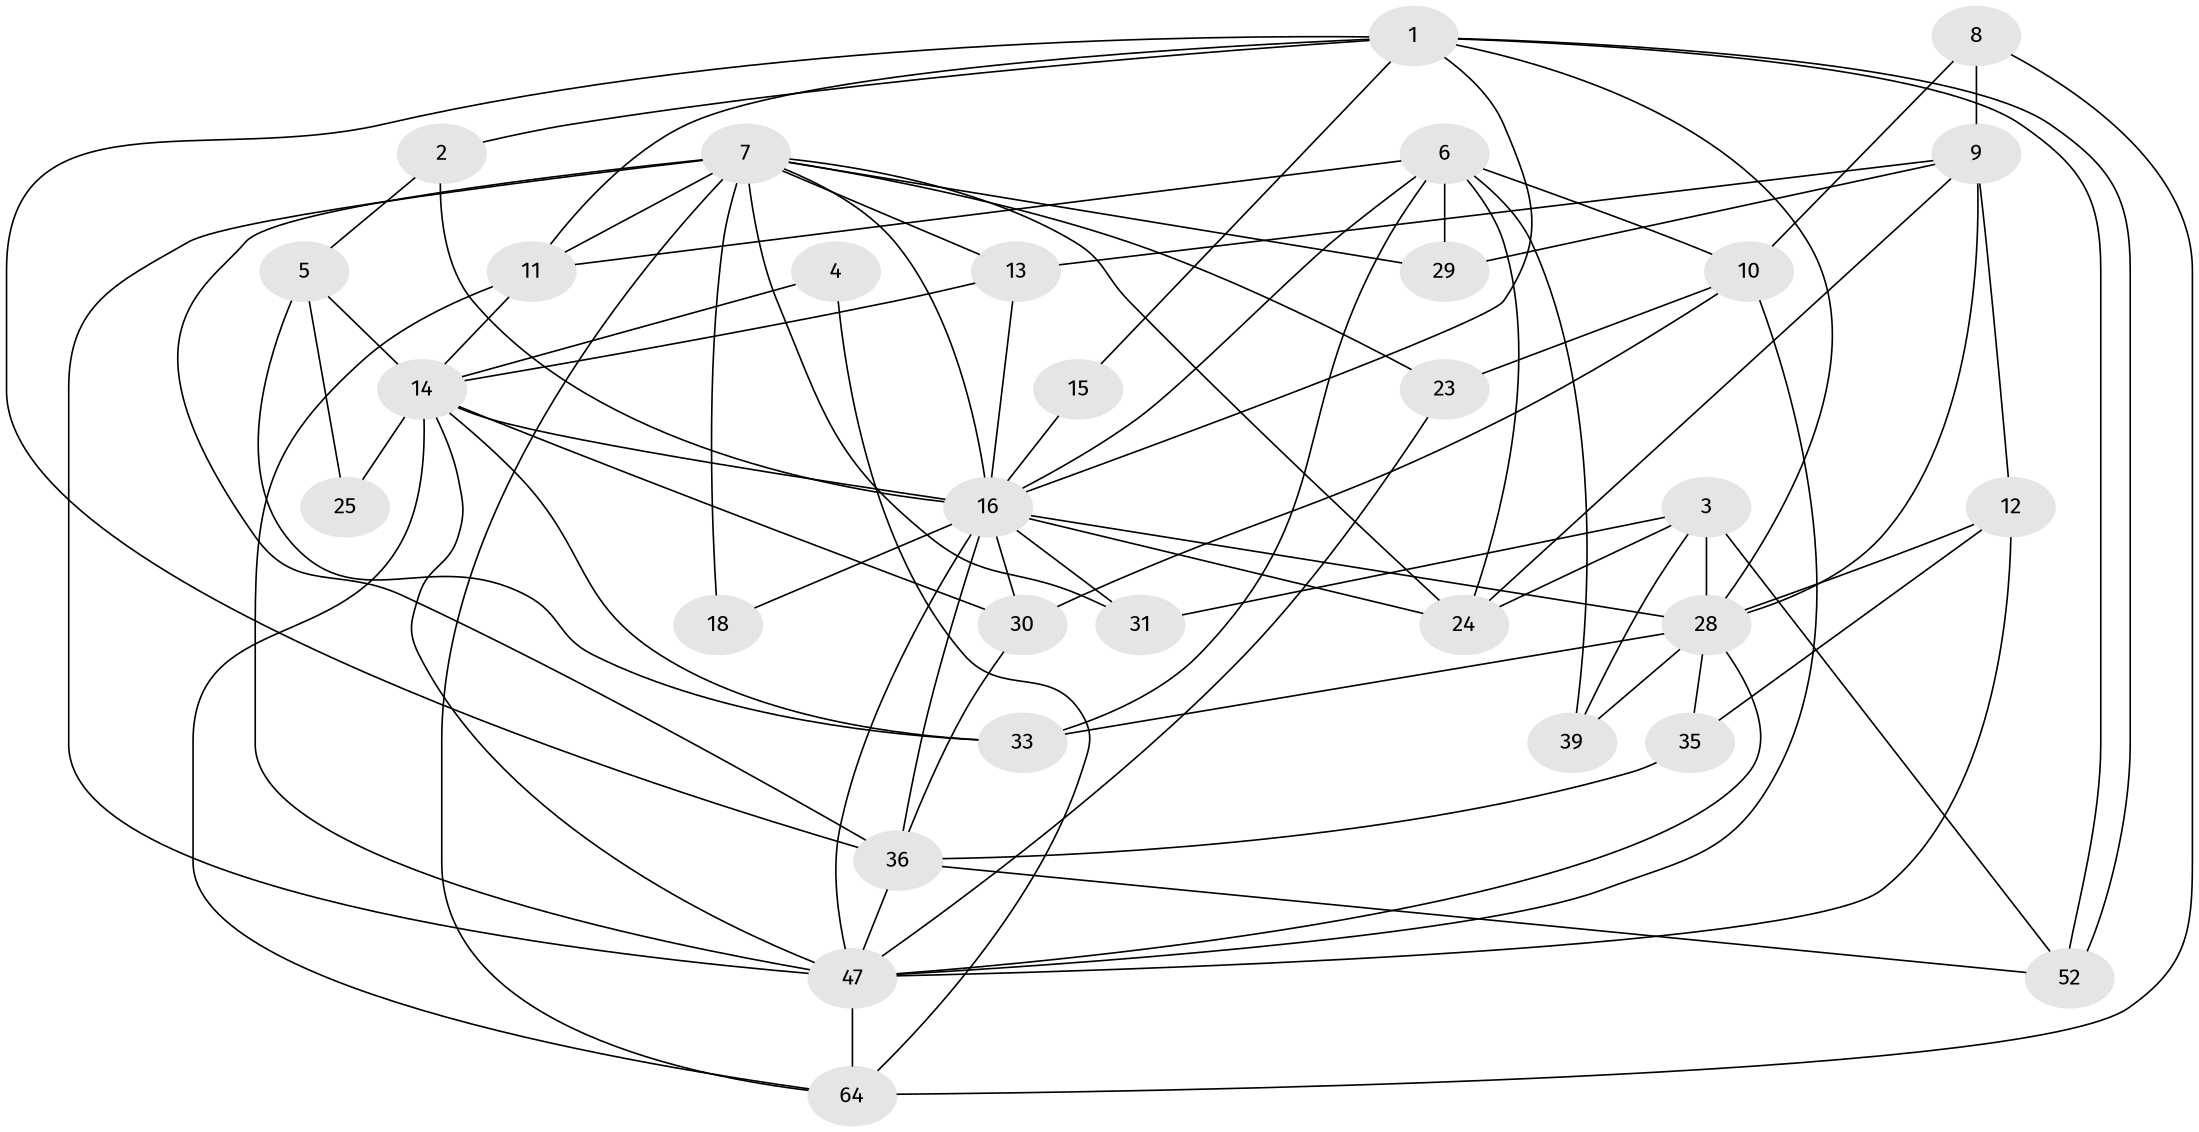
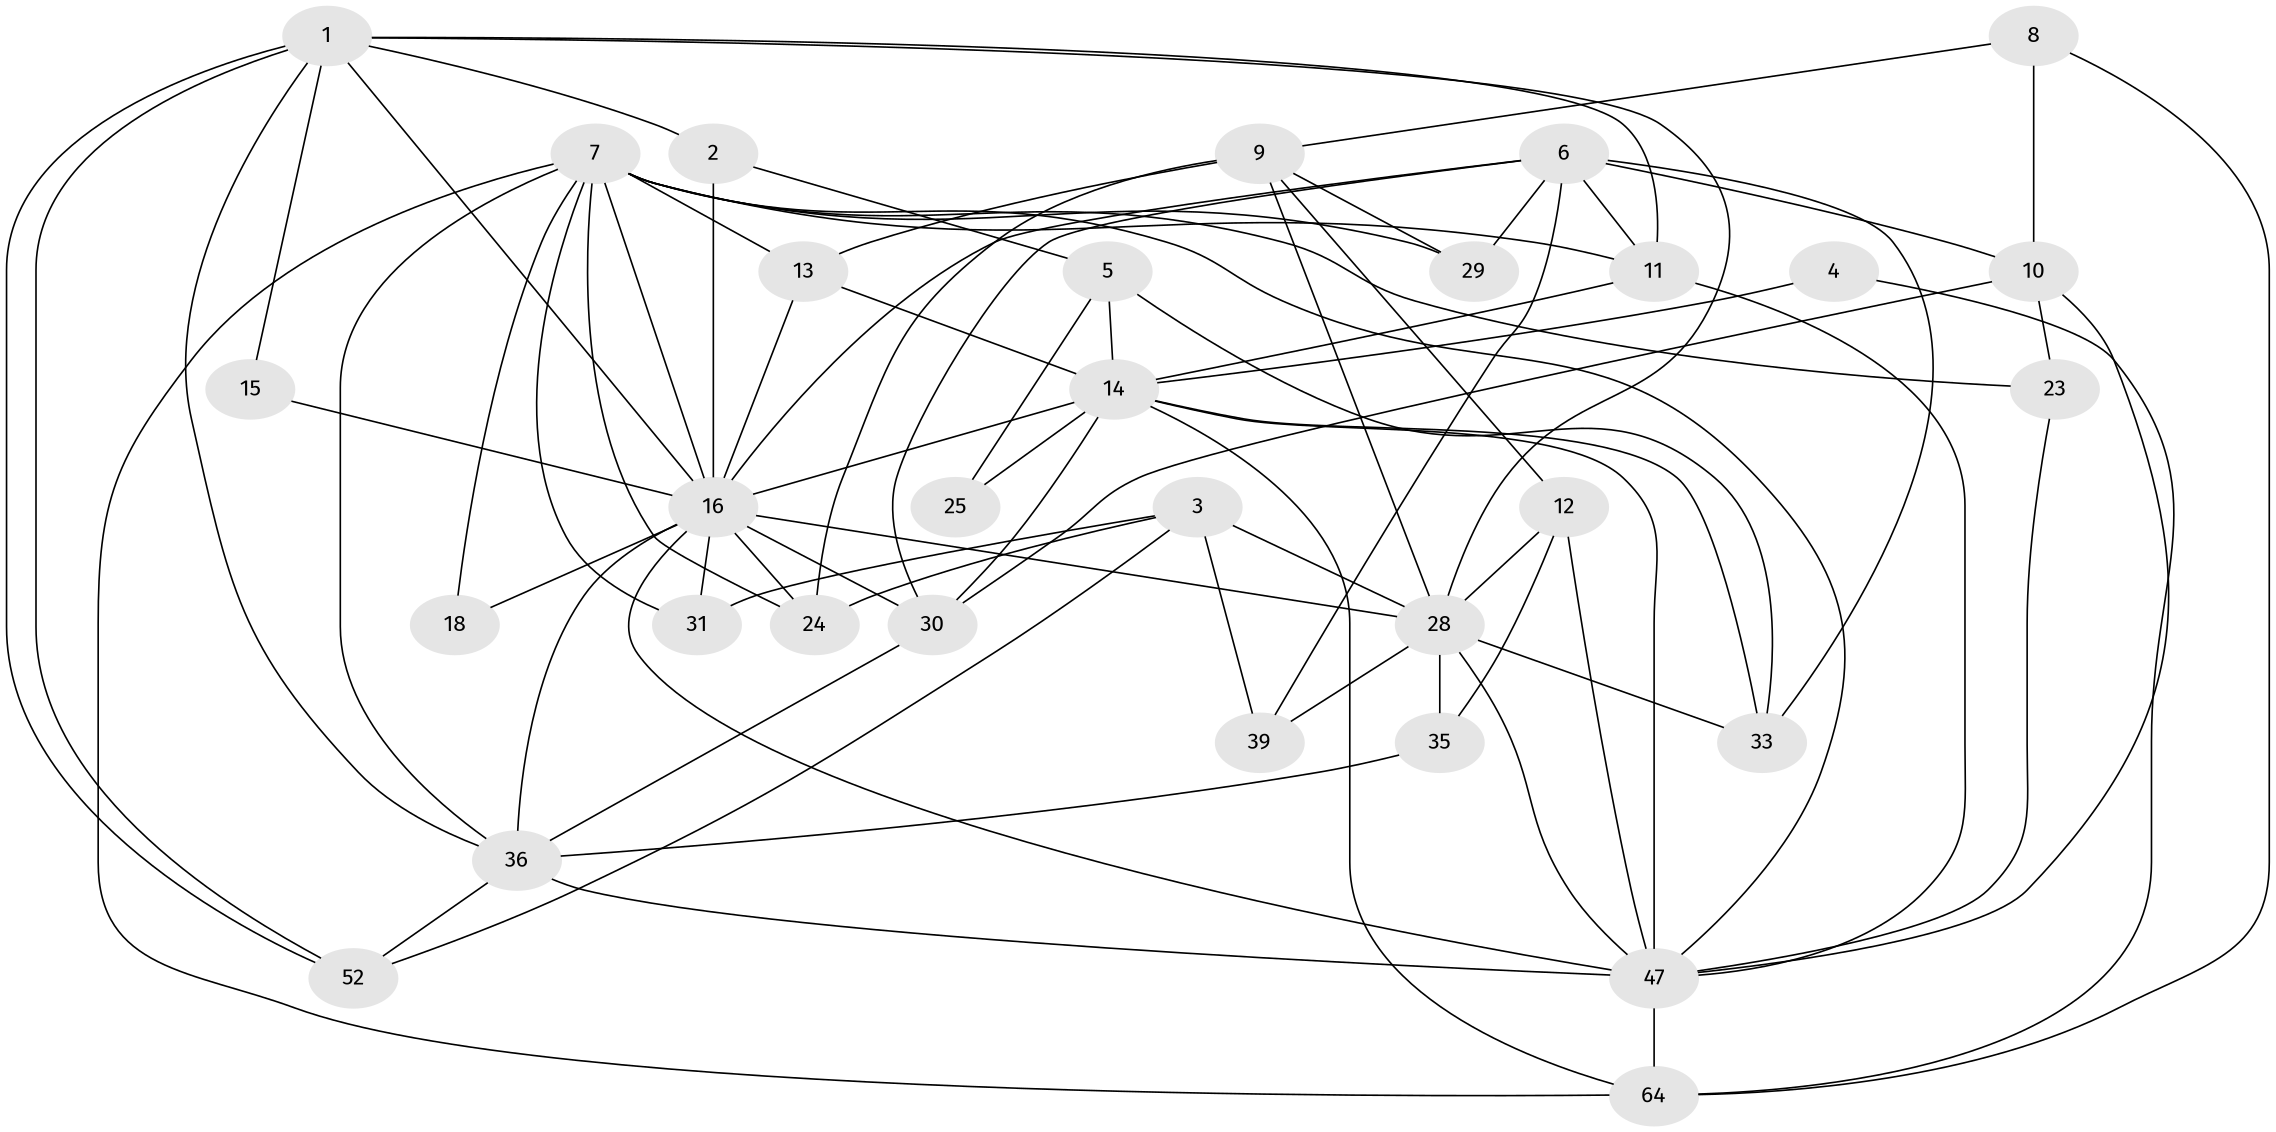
edge "6" -- "24": now "6" -- "30"
